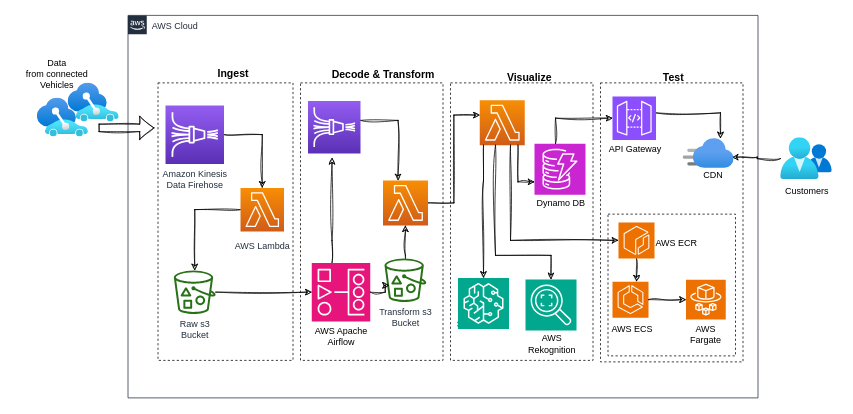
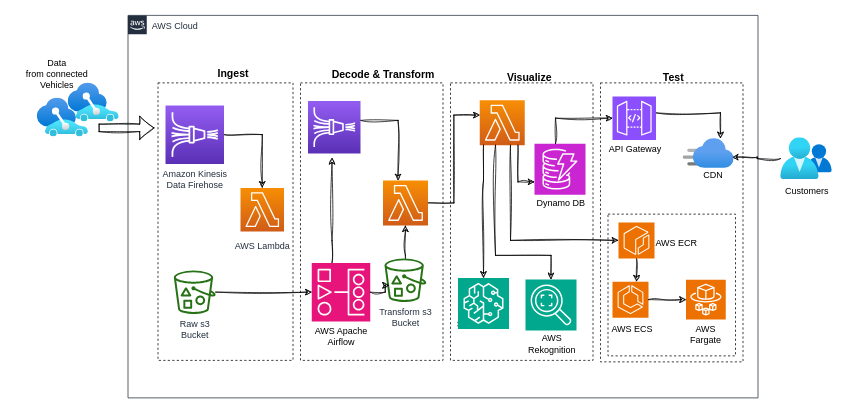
edge "AWS Lambda" -> "Raw s3 Bucket": removed
